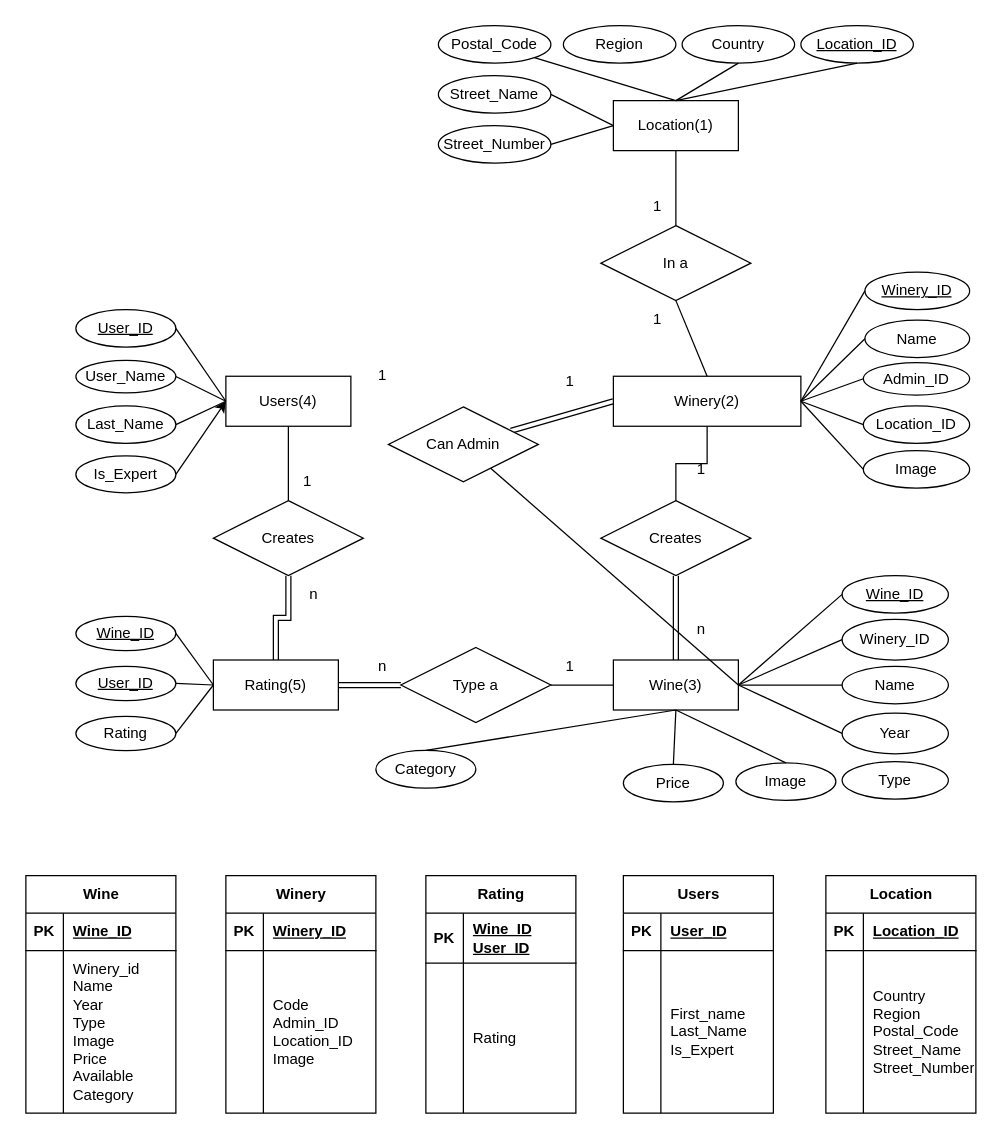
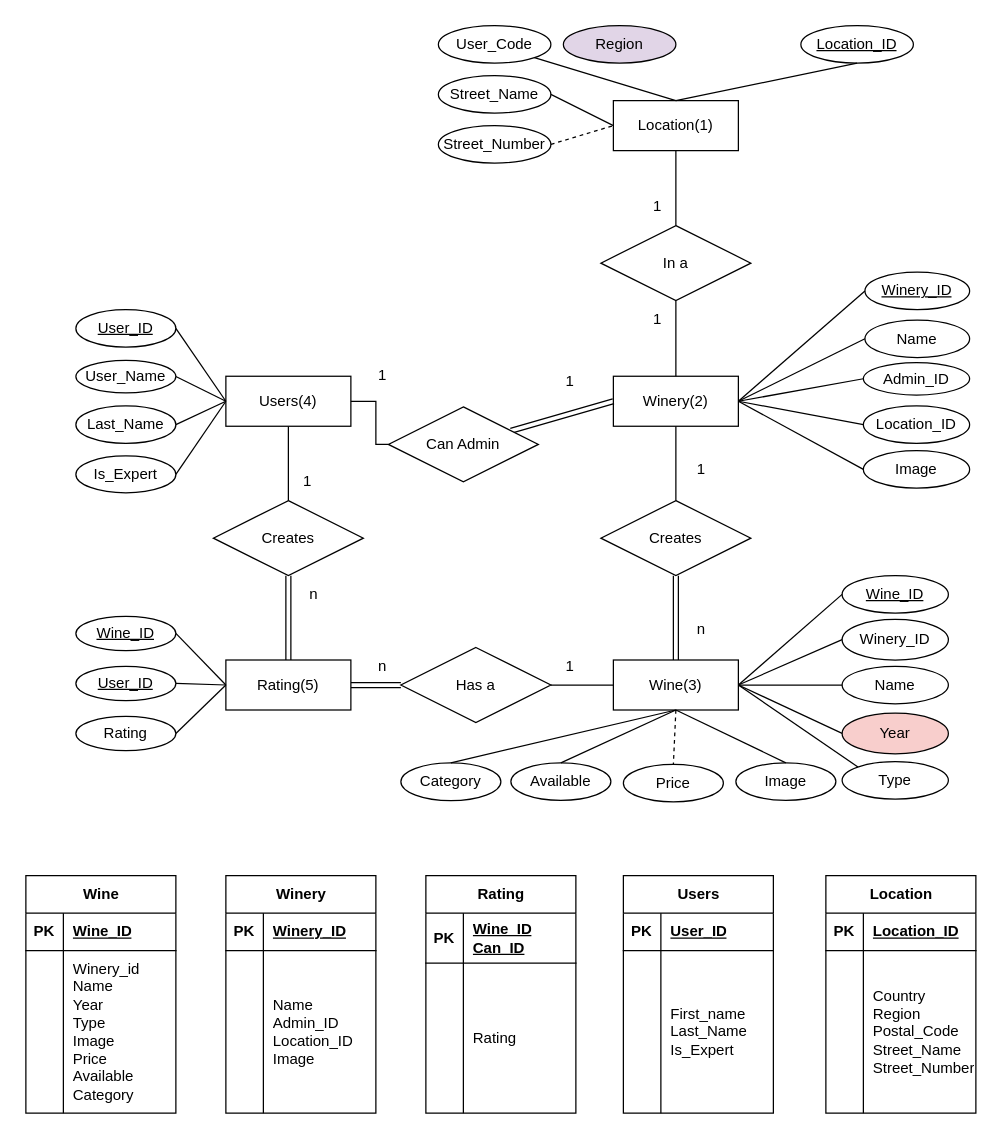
node "Postal_Code": label "Postal_Code" -> "User_Code"
node "Region": fillcolor #ffffff -> #e1d5e7
node "Country": removed
edge "Country" -- "Location(1)": removed
edge "Location(1)" -- "Street_Number": style solid -> dashed
node "Winery(2)": size 188x50 -> 125x50
edge "Is_Expert" -> "Users(4)": arrowhead classic -> none
edge "Users(4)" -- "Can Admin": added
edge "Can Admin" -- "Wine(3)": now "Type" -- "Wine(3)"
node "Rating(5)": moved (276, 685) -> (288, 685)
node "Type a": label "Type a" -> "Has a"
node "Year": fillcolor #ffffff -> #f8cecc
edge "Wine(3)" -- "Available": added
edge "Wine(3)" -- "Price": style solid -> dashed
node "Category": moved (426, 769) -> (451, 782)
node "Available": added
node "Wine_ID User_ID": label "Wine_ID User_ID" -> "Wine_ID Can_ID"
node "Code Admin_ID Location_ID Image": label "Code Admin_ID Location_ID Image" -> "Name Admin_ID Location_ID Image"
